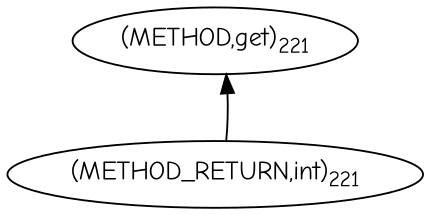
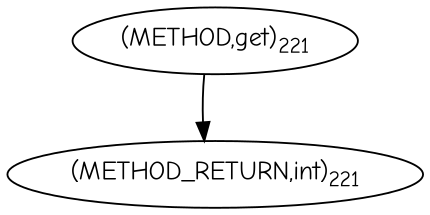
edge "(METHOD_RETURN,int)" -> "(METHOD,get)": reversed
